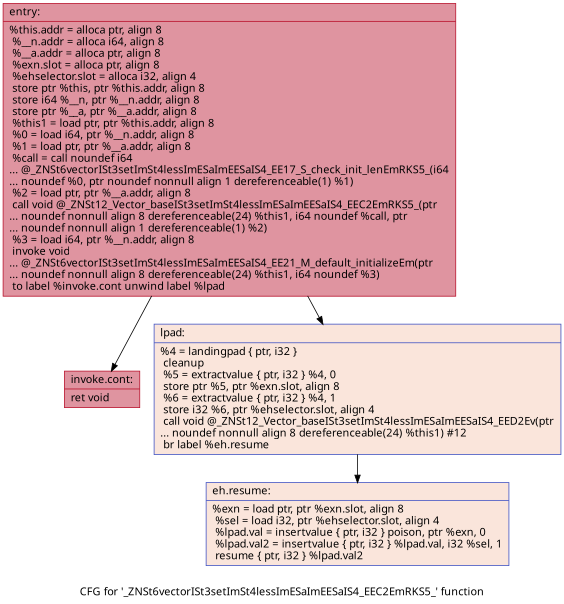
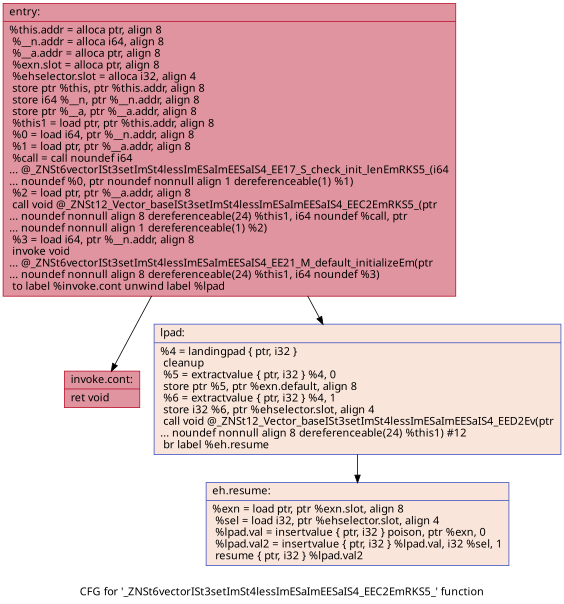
node "lpad:": text "store ptr %5, ptr %exn.slot, align 8" -> "store ptr %5, ptr %exn.default, align 8"
